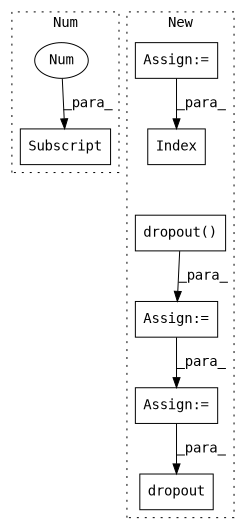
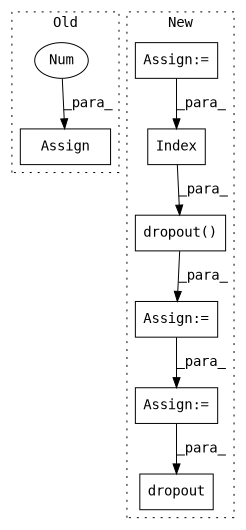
cluster "Num": label "Num" -> "Old"
node "Subscript": label "Subscript" -> "Assign"
edge "Index" -> "dropout()": added, label "_para_"
